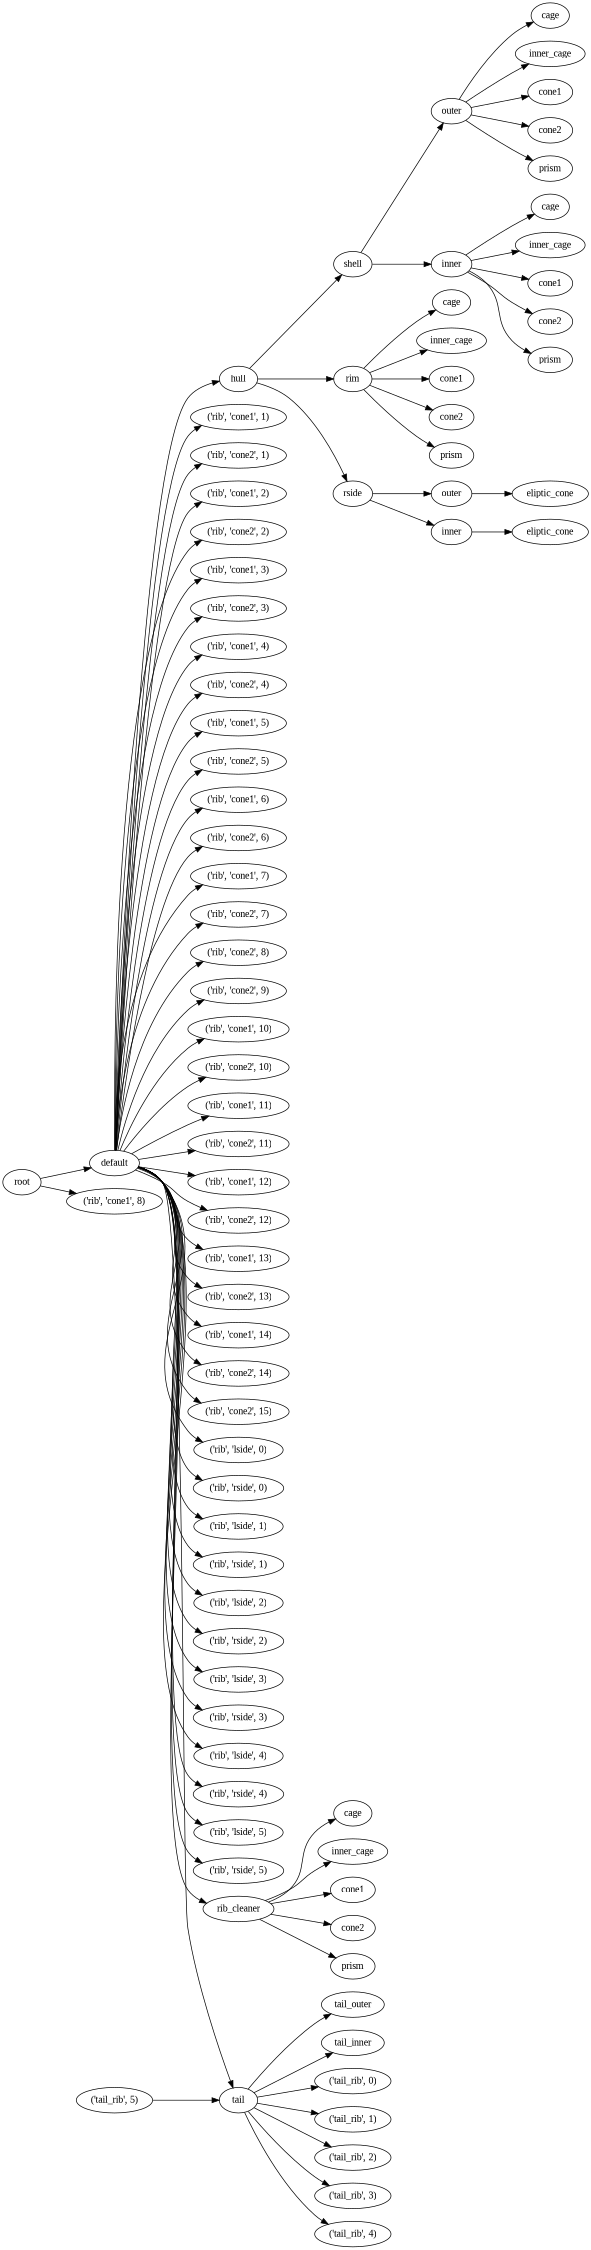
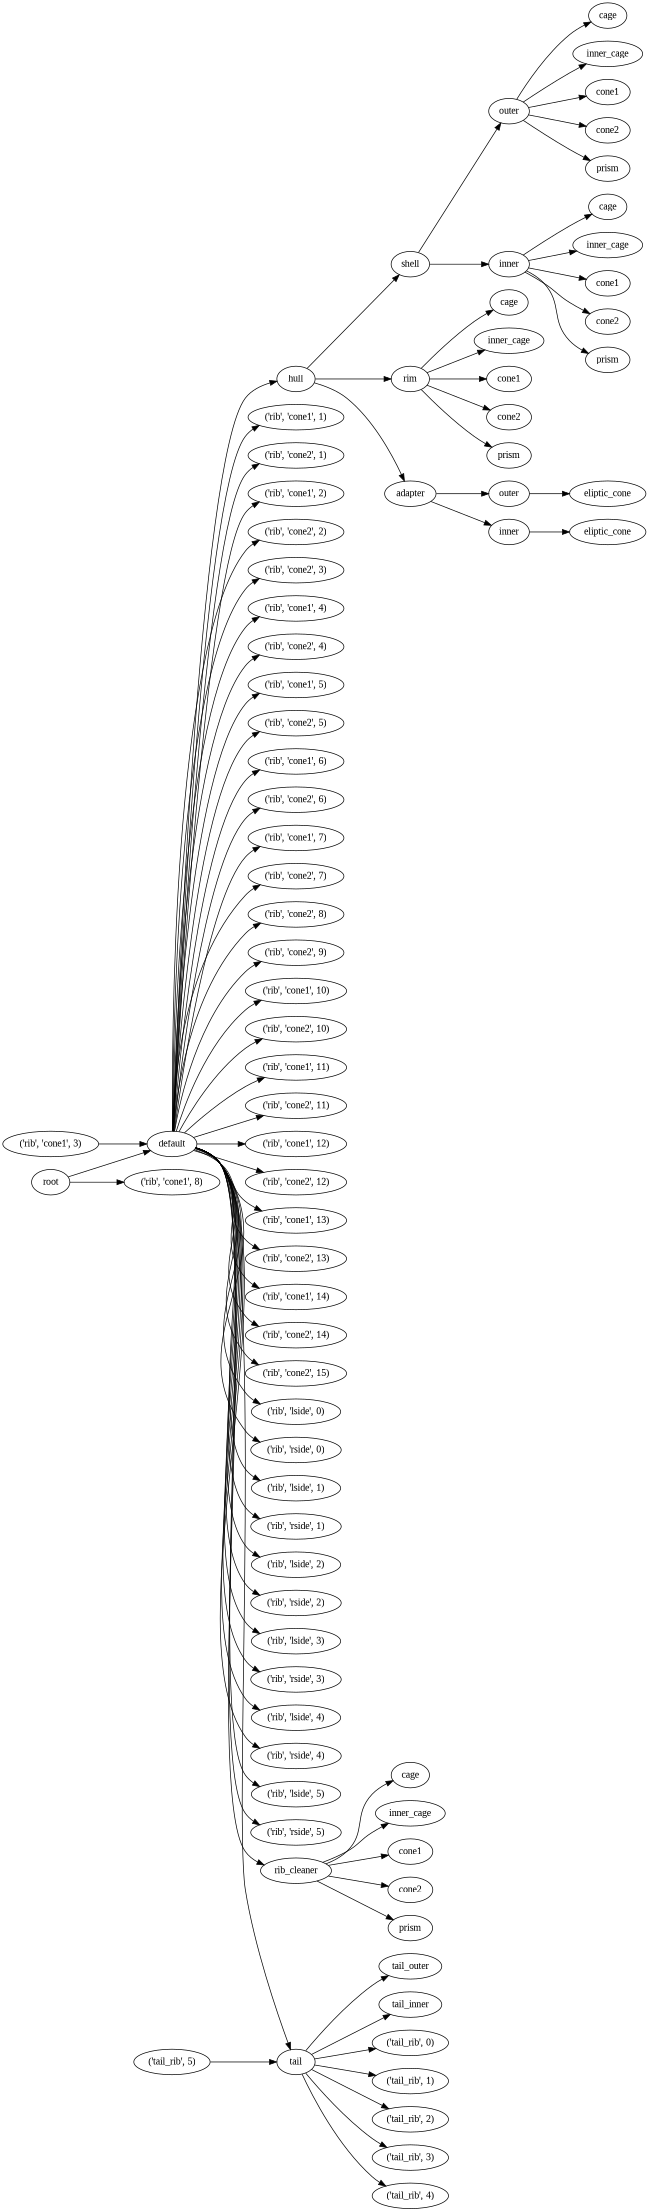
node "rside": label "rside" -> "adapter"
edge "default" -> "('rib', 'cone1', 3)": reversed
